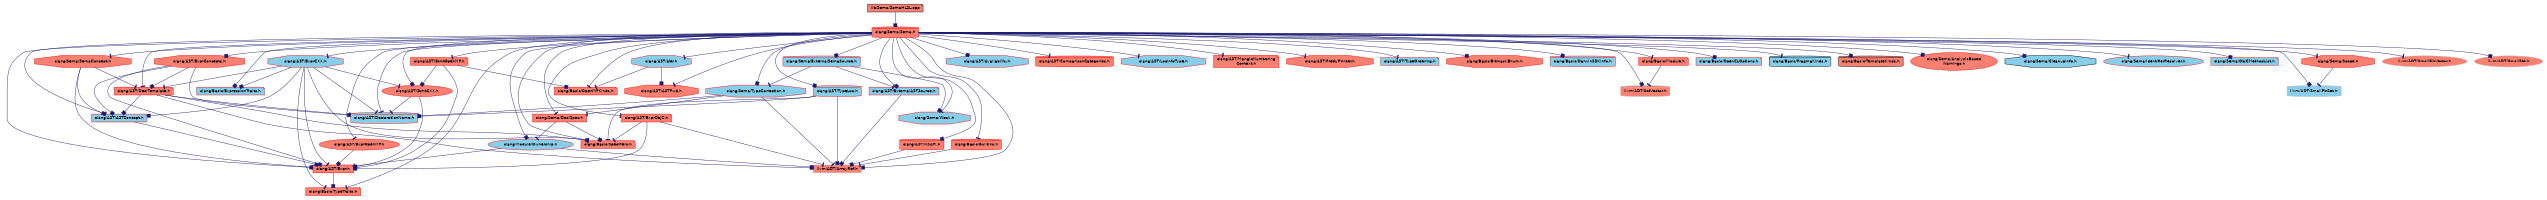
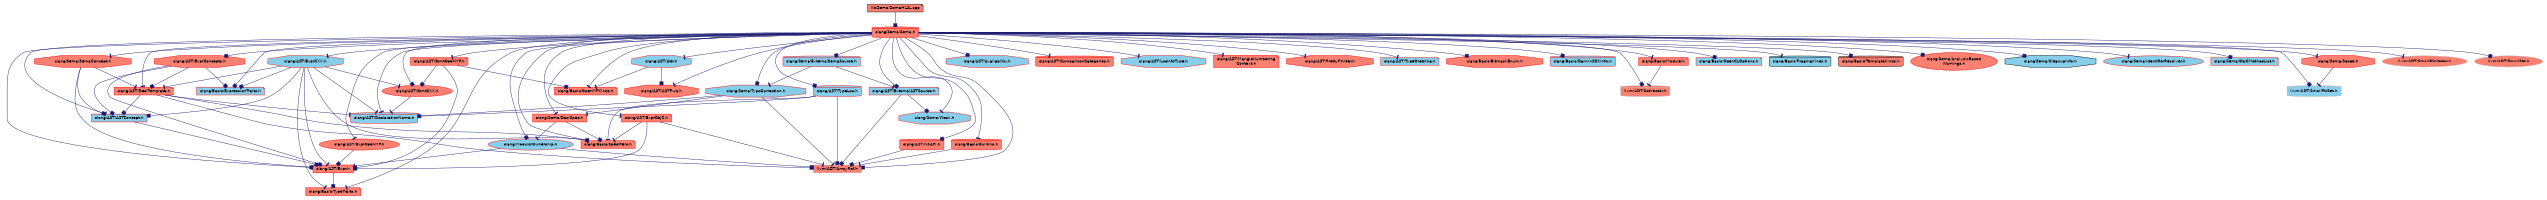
edge "clang/Sema/ExternalSemaSource.h" -> "clang/Sema/Weak.h": now "clang/AST/ExternalASTSource.h" -> "clang/Sema/Weak.h"
edge "clang/AST/ExprConcepts.h" -> "clang/AST/DeclarationName.h": now "clang/AST/ExprConcepts.h" -> "clang/Basic/ExpressionTraits.h"
edge "clang/AST/StmtCXX.h" -> "clang/AST/Expr.h": removed
